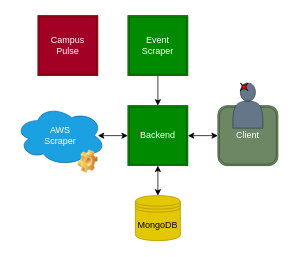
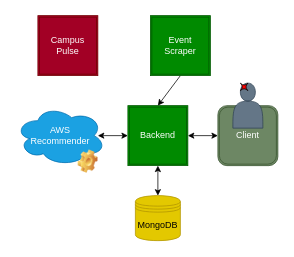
node "Event Scraper": moved (158, 45) -> (180, 45)
node "AWS Scraper": label "AWS Scraper" -> "AWS Recommender"
